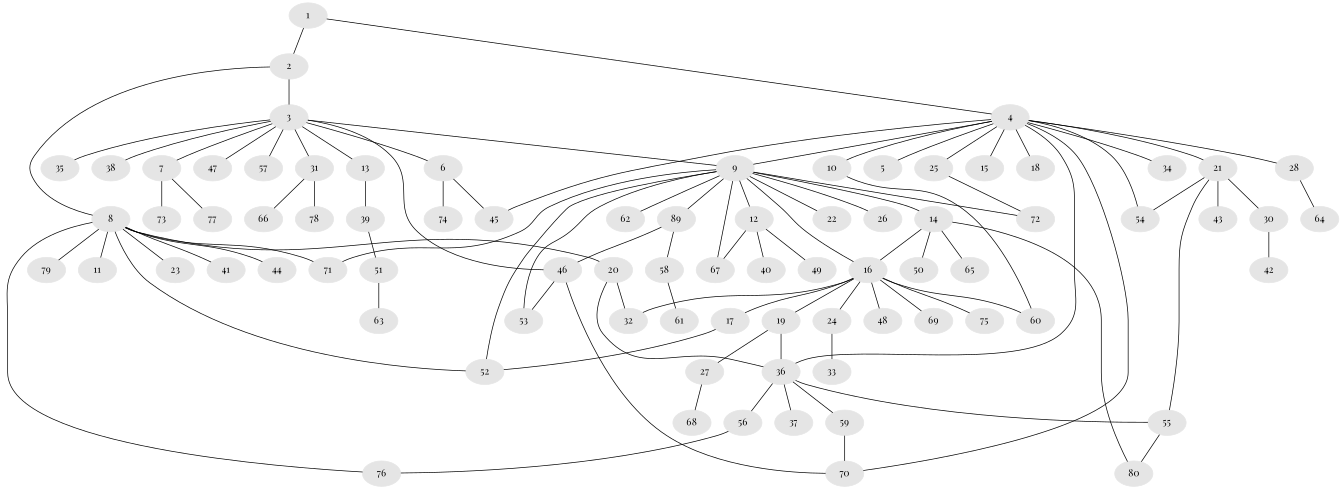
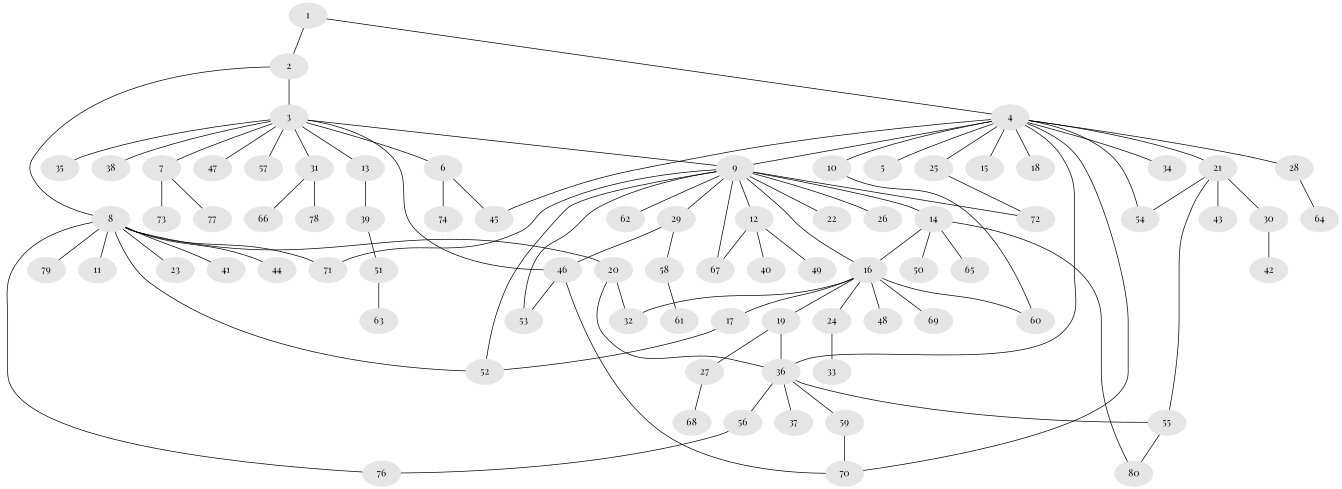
node "89": label "89" -> "29"
node "75": removed
